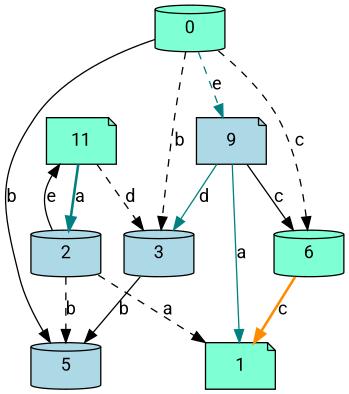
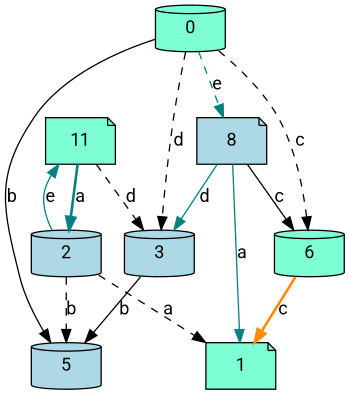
edge "0" -> "3": label "b" -> "d"
node "9": label "9" -> "8"
edge "2" -> "11": color black -> teal
